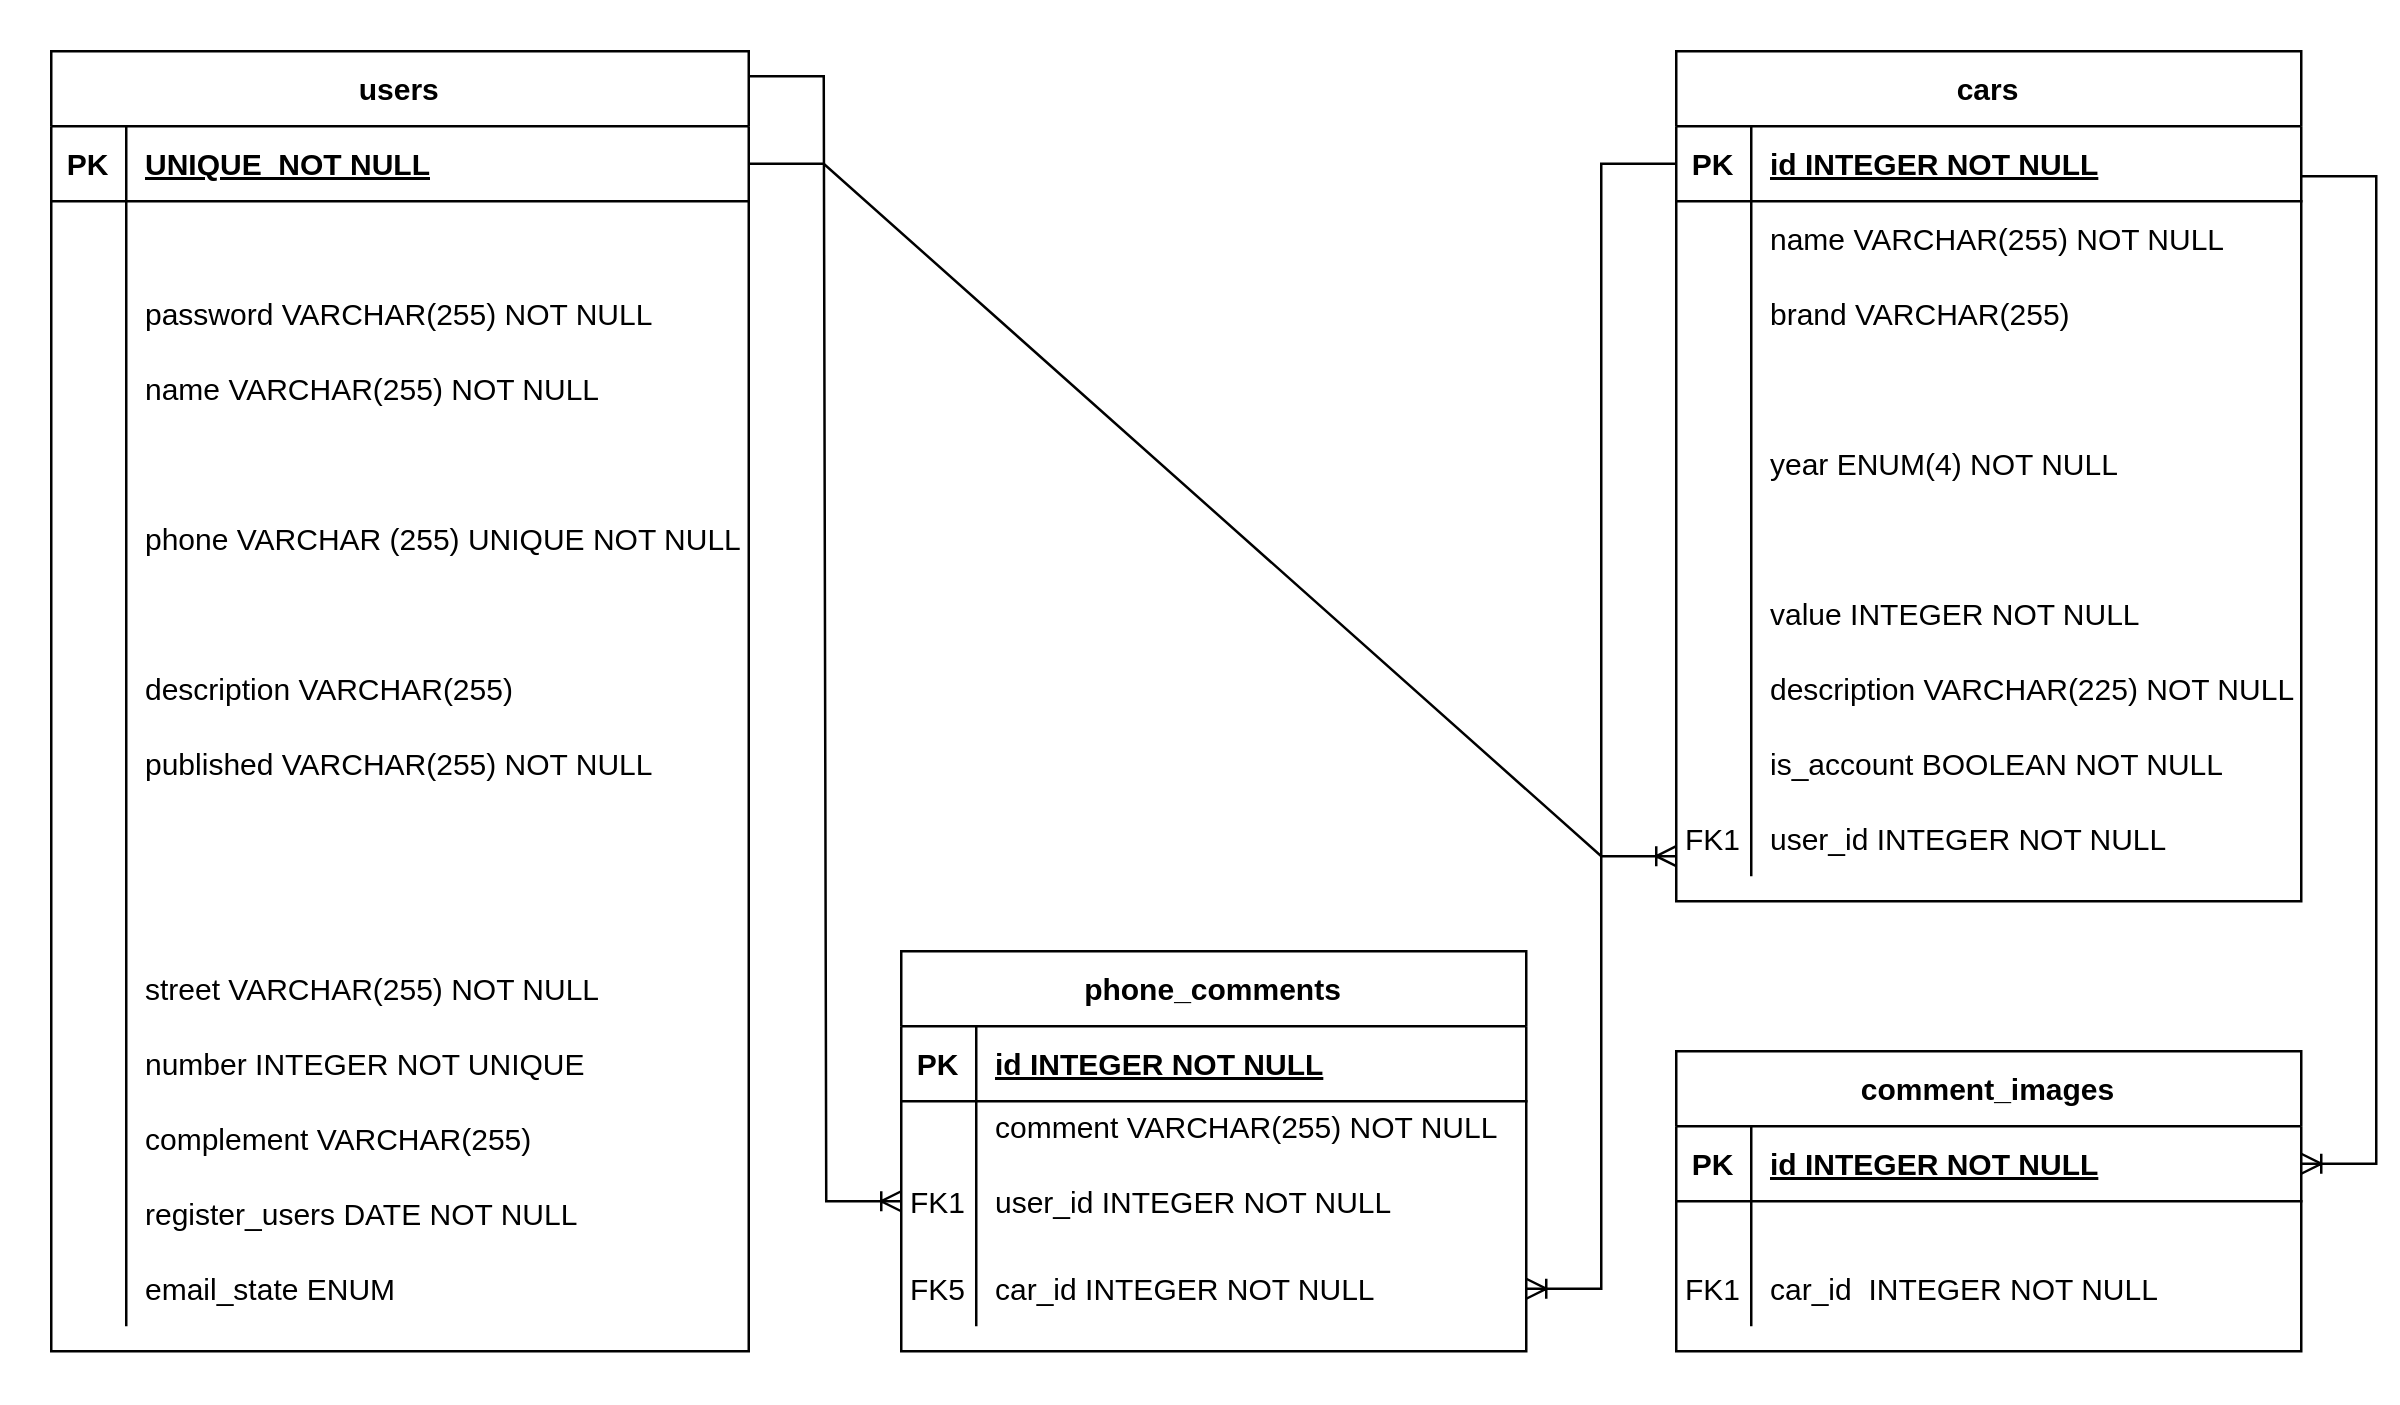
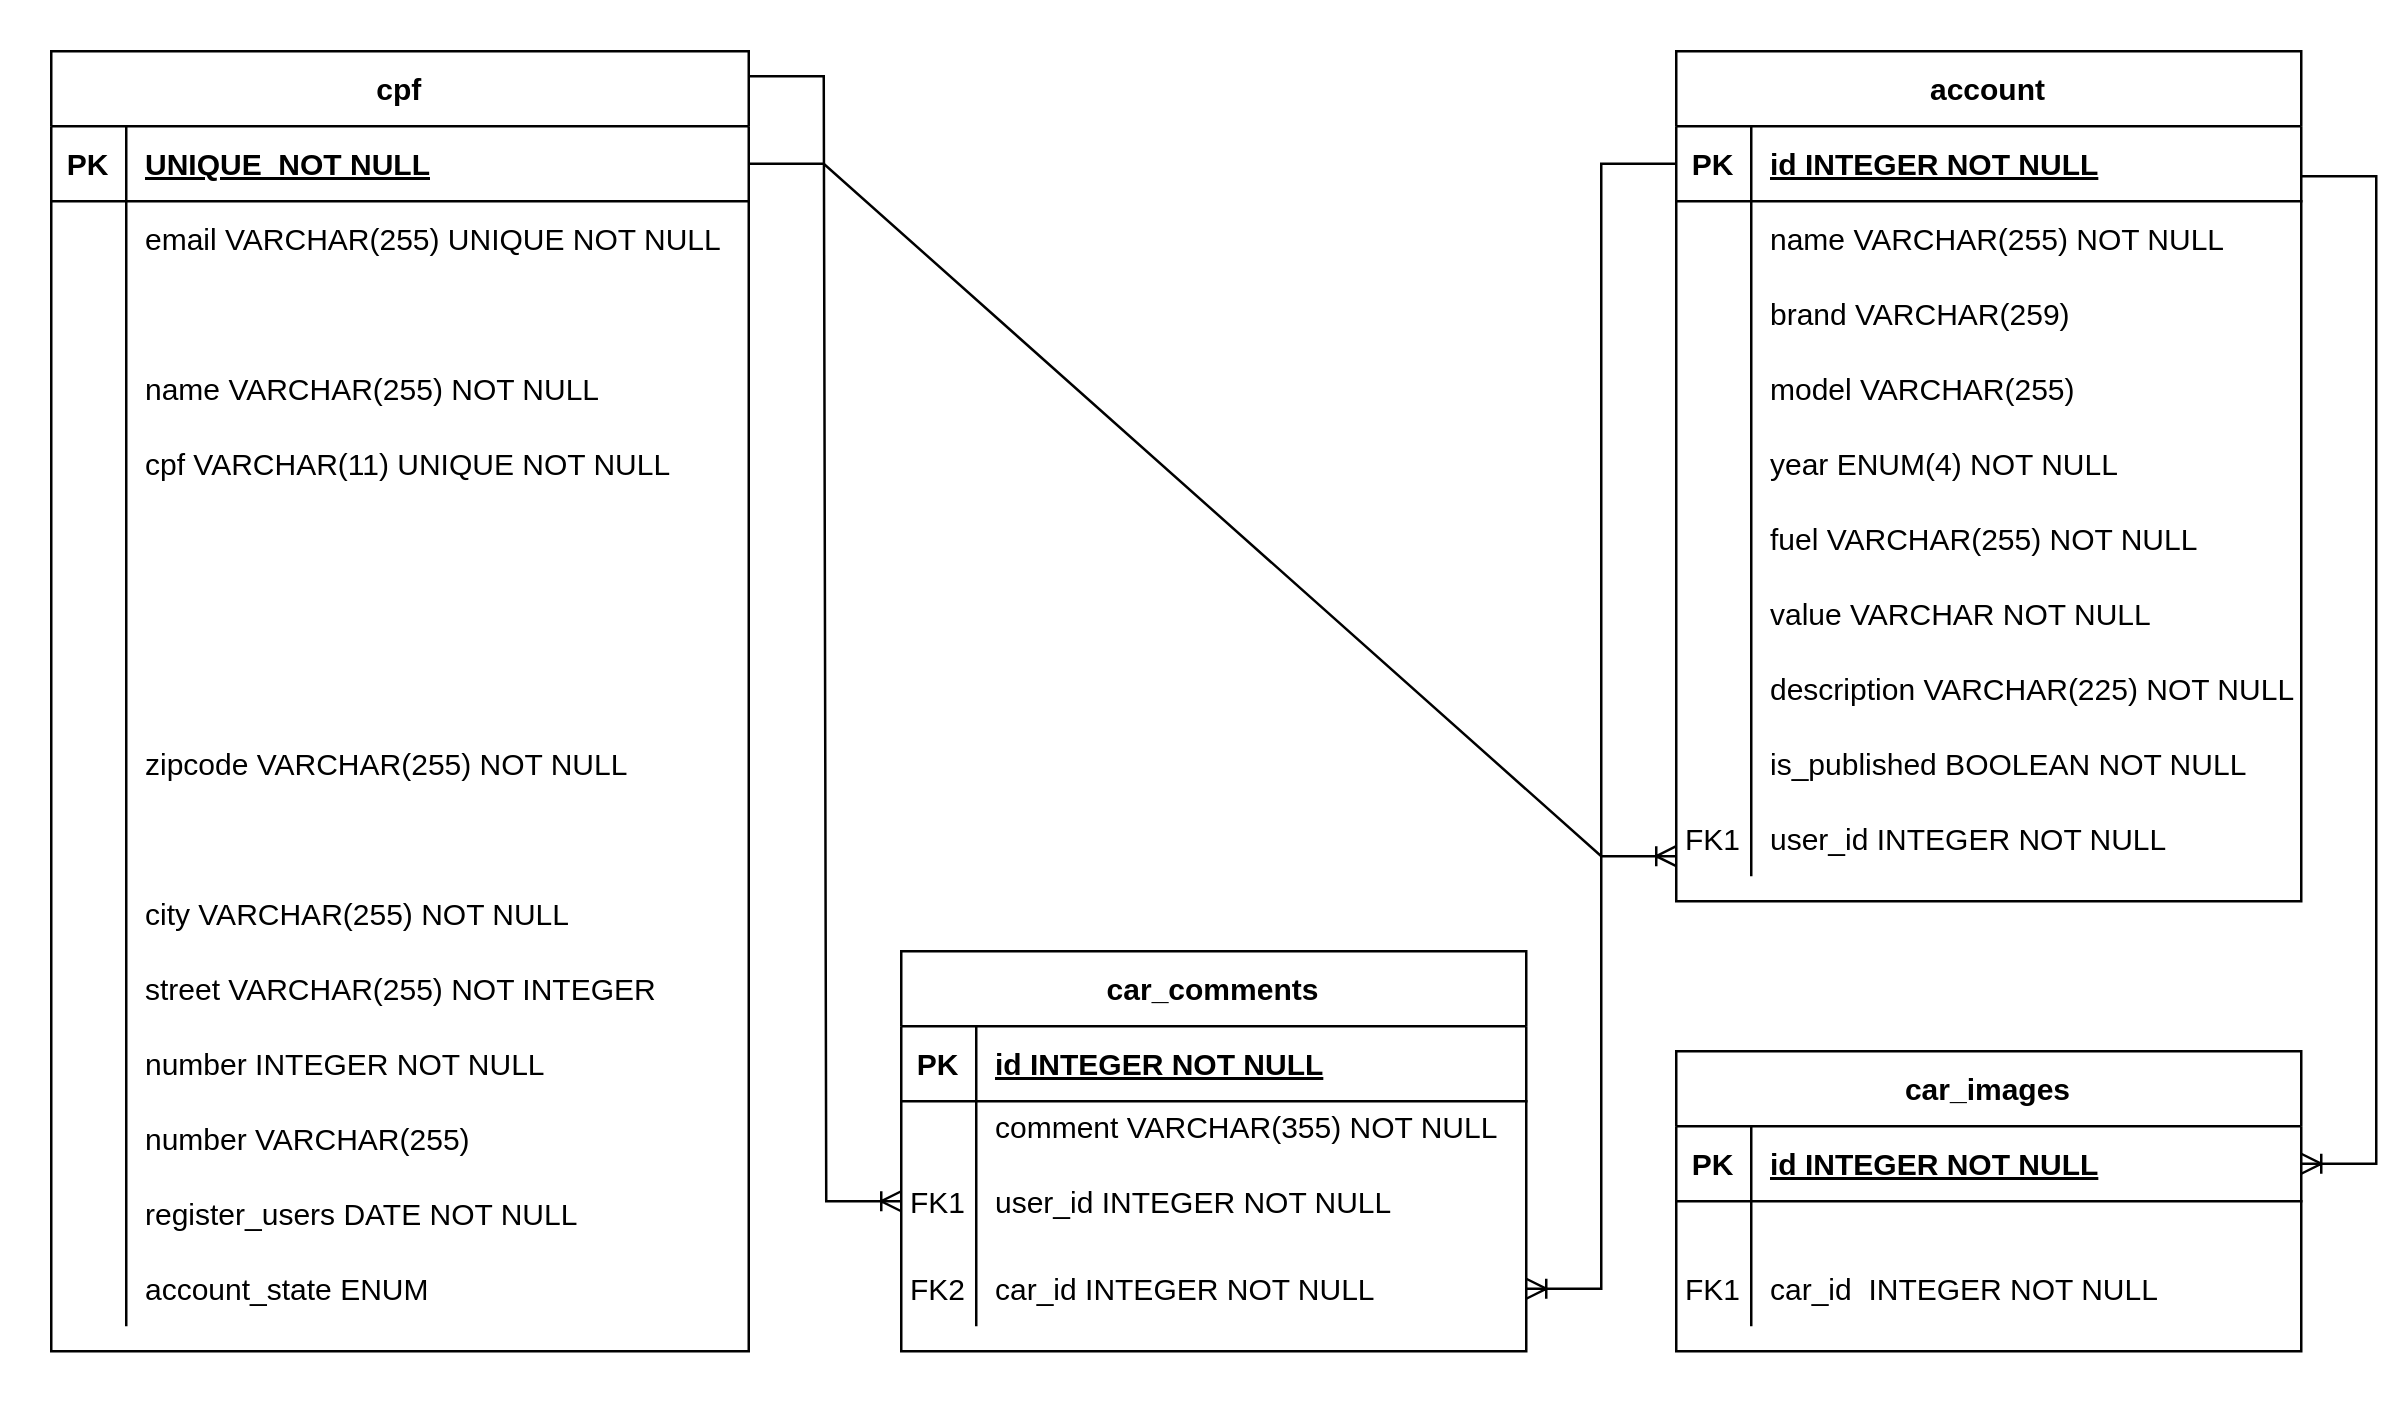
node "users": label "users" -> "cpf"
node "cars": label "cars" -> "account"
node "email VARCHAR(255) UNIQUE NOT NULL": added
node "password VARCHAR(255) NOT NULL": removed
node "brand VARCHAR(255)": label "brand VARCHAR(255)" -> "brand VARCHAR(259)"
node "model VARCHAR(255)": added
node "cpf VARCHAR(11) UNIQUE NOT NULL": added
node "phone VARCHAR (255) UNIQUE NOT NULL": removed
node "fuel VARCHAR(255) NOT NULL": added
node "value INTEGER NOT NULL": label "value INTEGER NOT NULL" -> "value VARCHAR NOT NULL"
node "description VARCHAR(255)": removed
node "published VARCHAR(255) NOT NULL": label "published VARCHAR(255) NOT NULL" -> "zipcode VARCHAR(255) NOT NULL"
node "is_account BOOLEAN NOT NULL": label "is_account BOOLEAN NOT NULL" -> "is_published BOOLEAN NOT NULL"
node "city VARCHAR(255) NOT NULL": added
node "street VARCHAR(255) NOT NULL": label "street VARCHAR(255) NOT NULL" -> "street VARCHAR(255) NOT INTEGER"
node "phone_comments": label "phone_comments" -> "car_comments"
node "number INTEGER NOT UNIQUE": label "number INTEGER NOT UNIQUE" -> "number INTEGER NOT NULL"
node "comment_images": label "comment_images" -> "car_images"
node "comment VARCHAR(255) NOT NULL": label "comment VARCHAR(255) NOT NULL" -> "comment VARCHAR(355) NOT NULL"
node "complement VARCHAR(255)": label "complement VARCHAR(255)" -> "number VARCHAR(255)"
node "email_state ENUM": label "email_state ENUM" -> "account_state ENUM"
node "FK5": label "FK5" -> "FK2"
